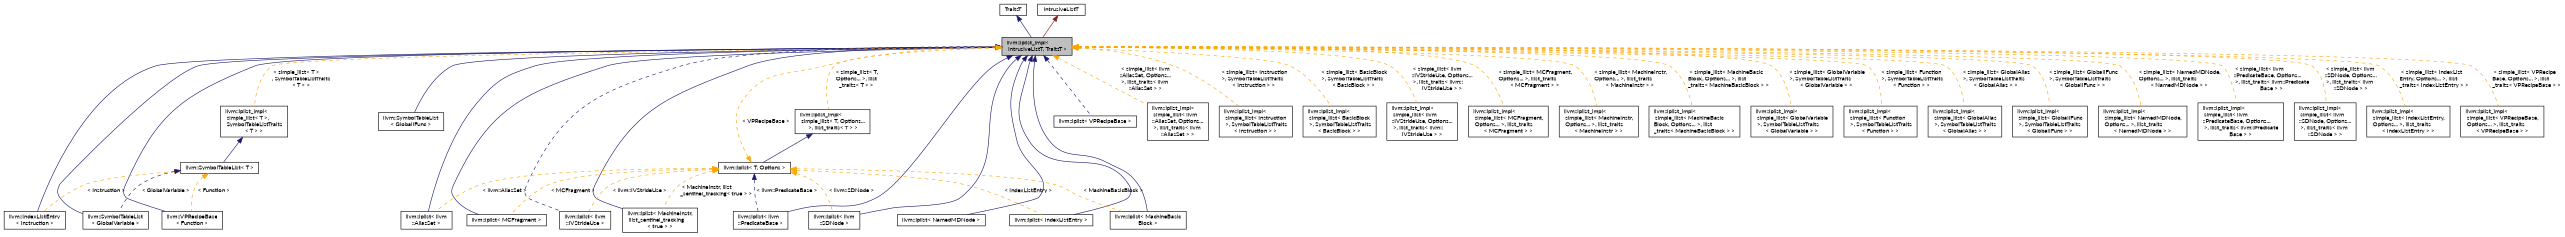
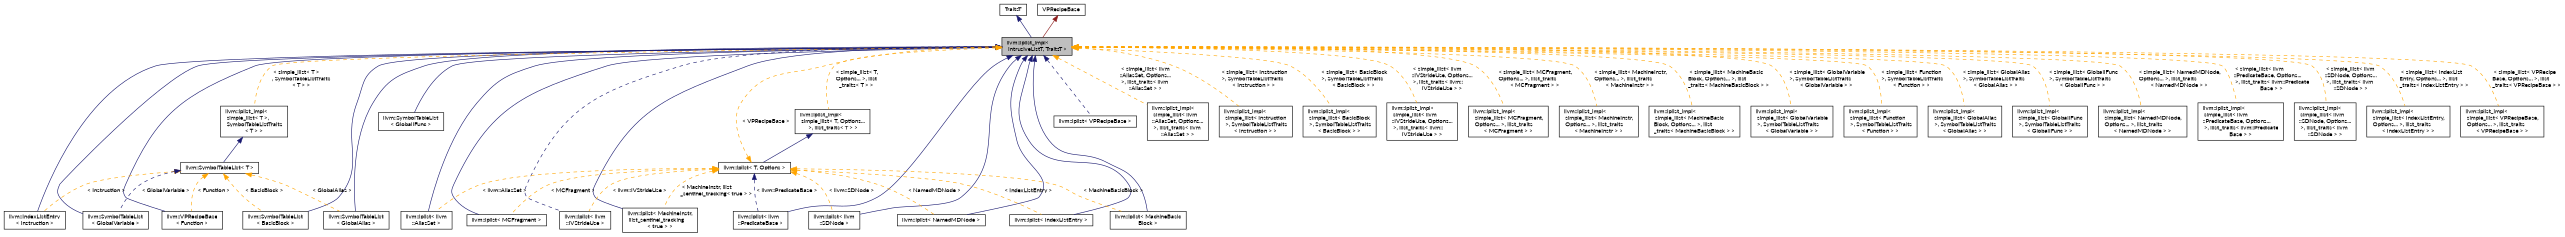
node "IntrusiveListT": label "IntrusiveListT" -> "VPRecipeBase"
edge "llvm::iplist< NamedMDNode >" -> "llvm::iplist< T, Options >": added, label "< NamedMDNode >"
node "llvm::SymbolTableList < BasicBlock >": added
node "llvm::SymbolTableList < GlobalAlias >": added
